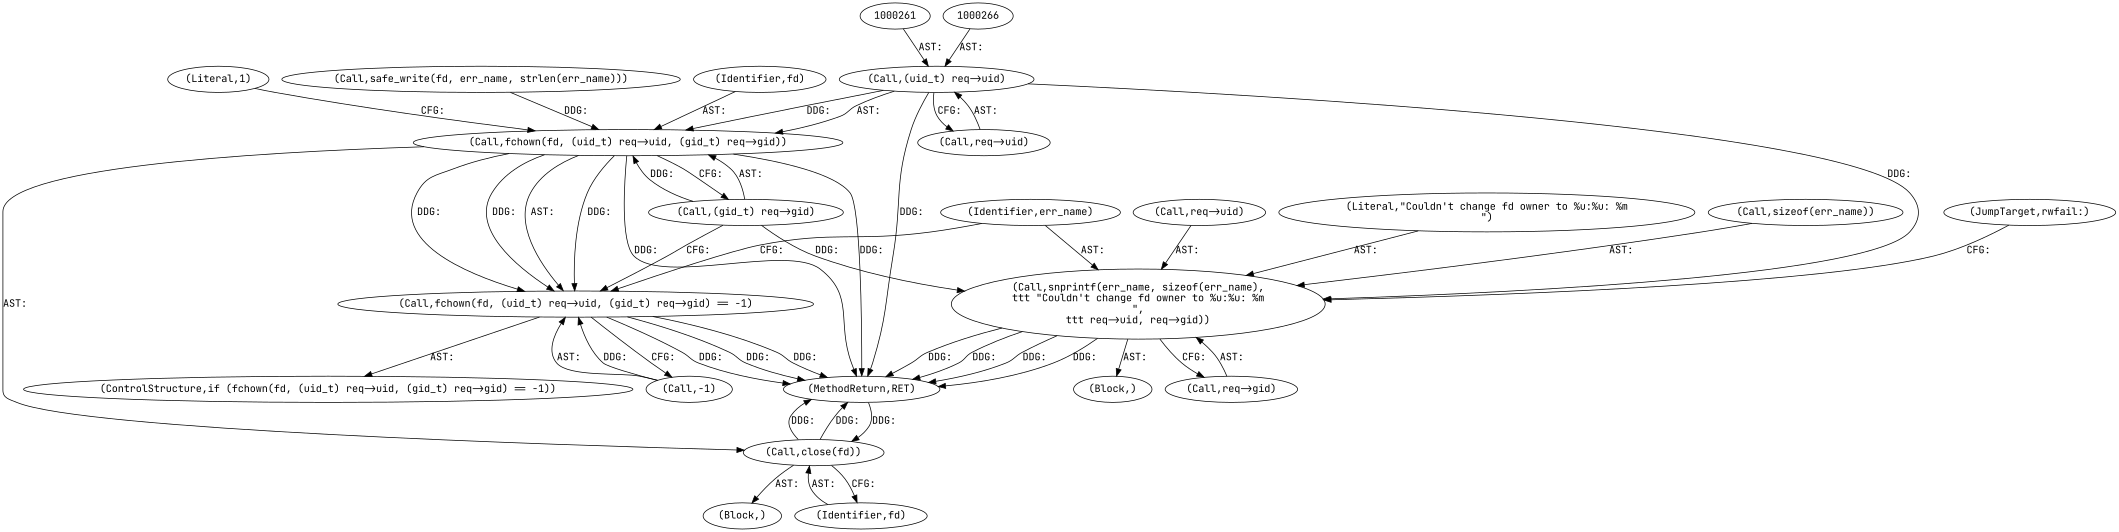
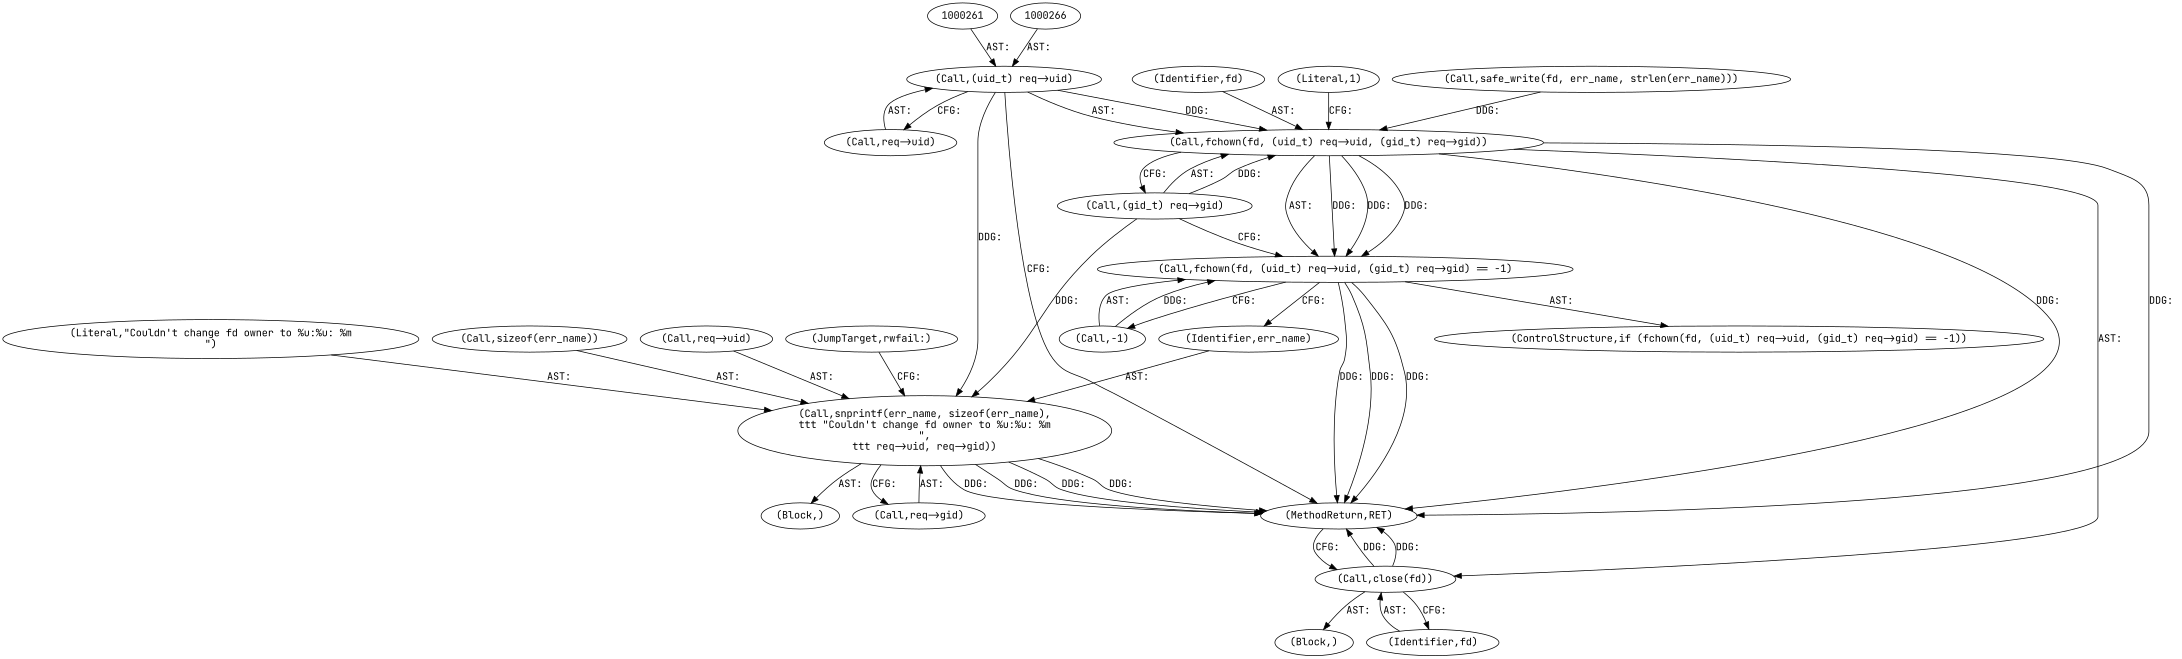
edge "(Call,(uid_t) req->uid)" -> "(MethodReturn,RET)": label "DDG: " -> "CFG: "
edge "(Identifier,err_name)" -> "(Call,fchown(fd, (uid_t) req->uid, (gid_t) req->gid) == -1)": reversed
edge "(MethodReturn,RET)" -> "(Call,close(fd))": label "DDG: " -> "CFG: "
